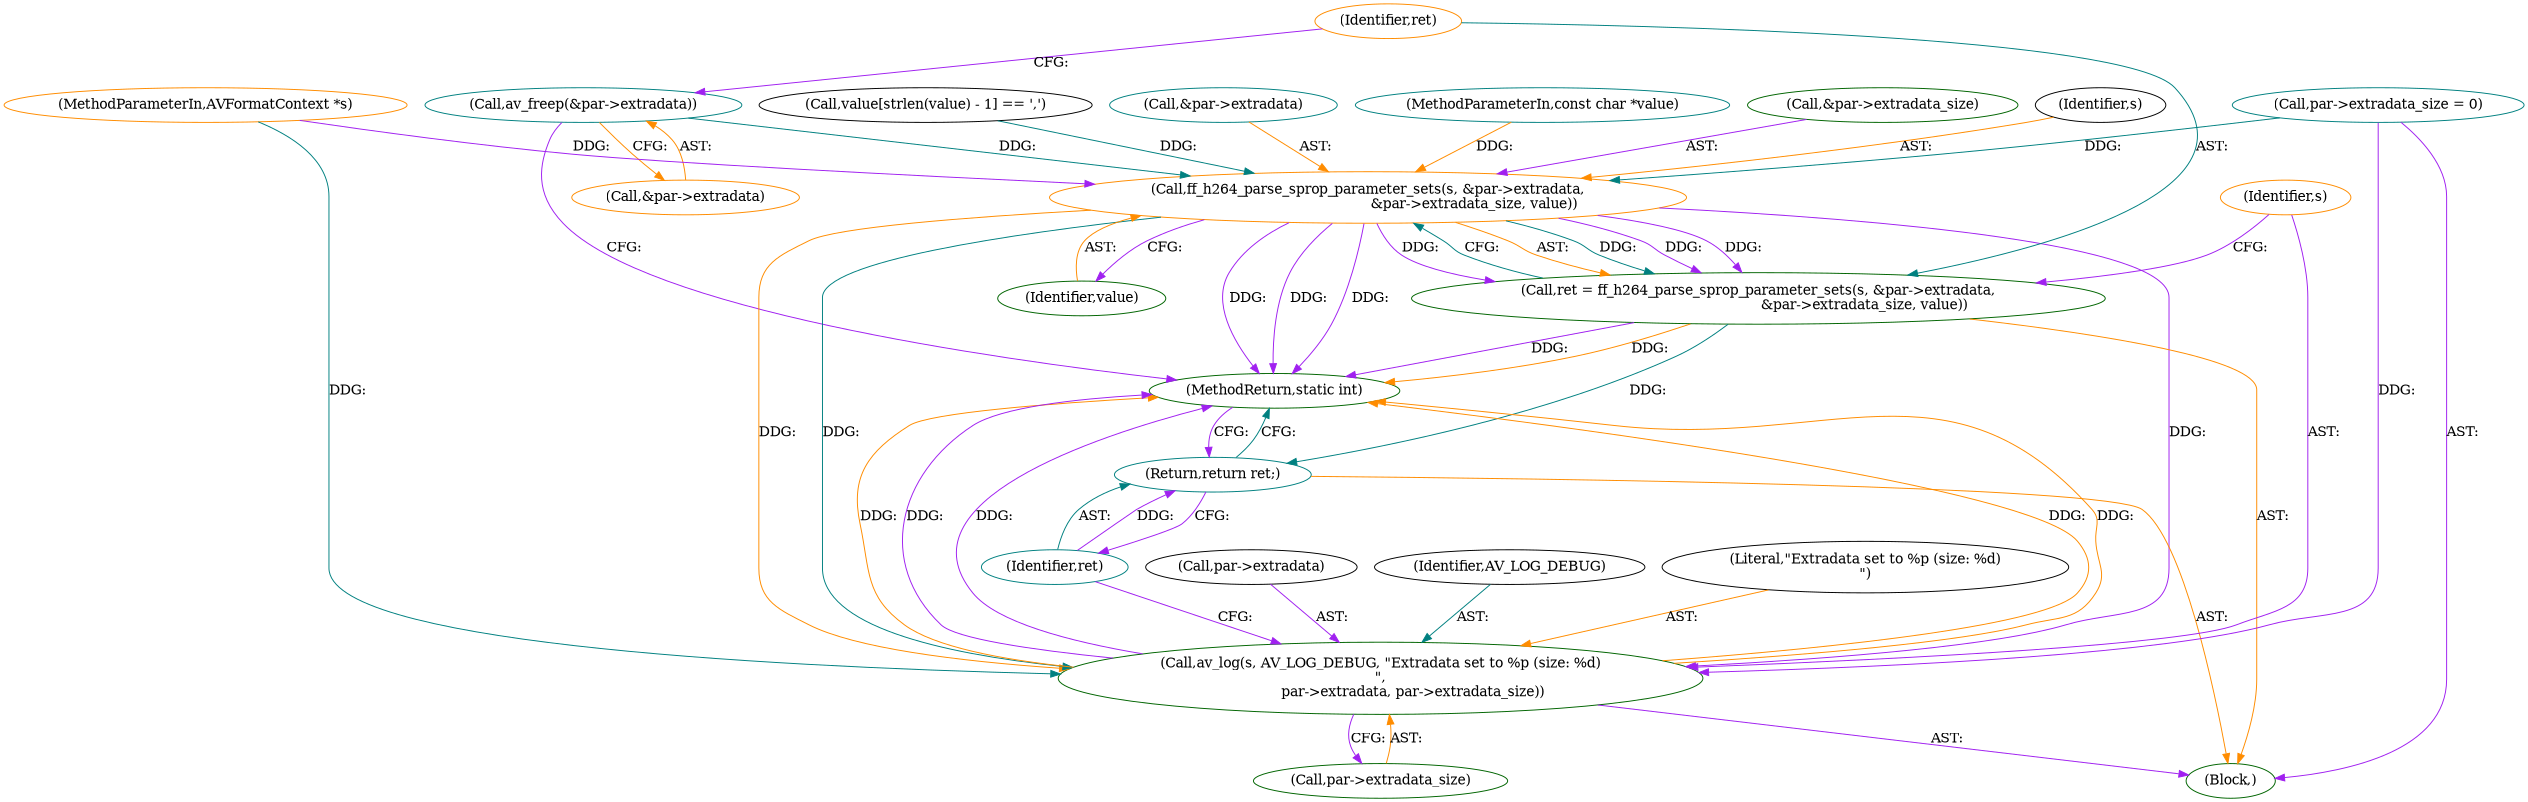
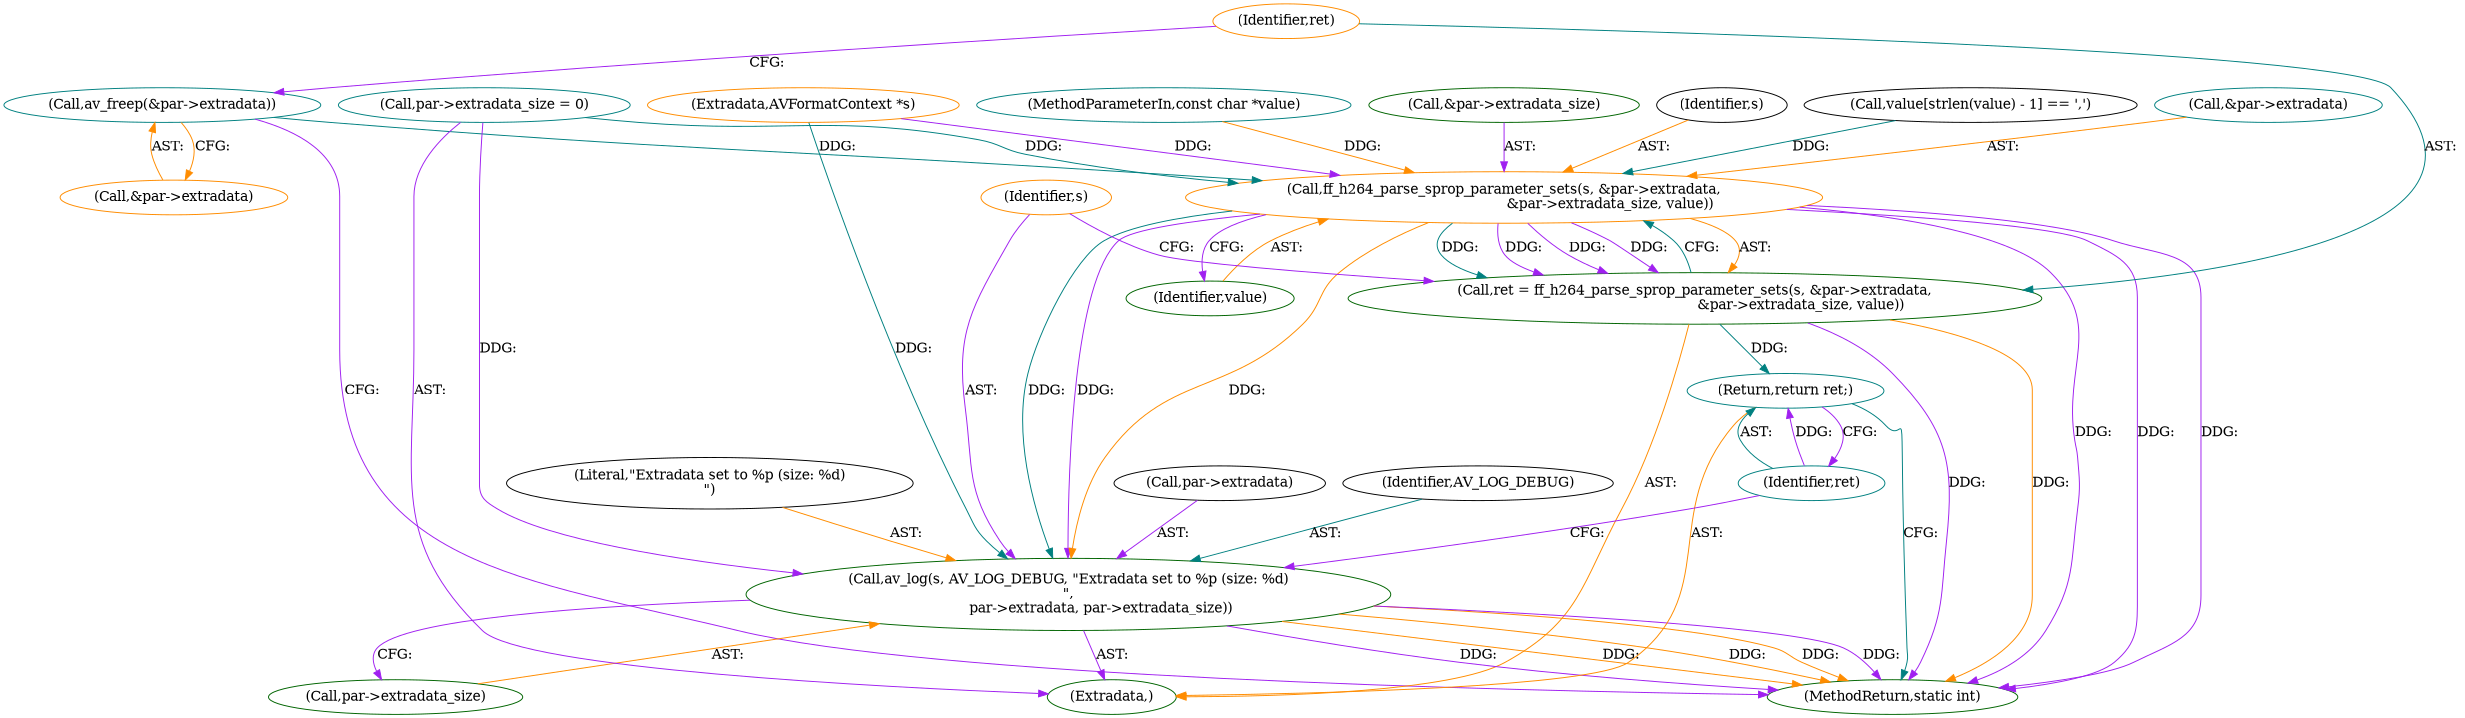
node "(MethodParameterIn,AVFormatContext *s)": label "(MethodParameterIn,AVFormatContext *s)" -> "(Extradata,AVFormatContext *s)"
edge "(MethodReturn,static int)" -> "(Return,return ret;)": removed, label "CFG:"
node "(Block,)": label "(Block,)" -> "(Extradata,)"
